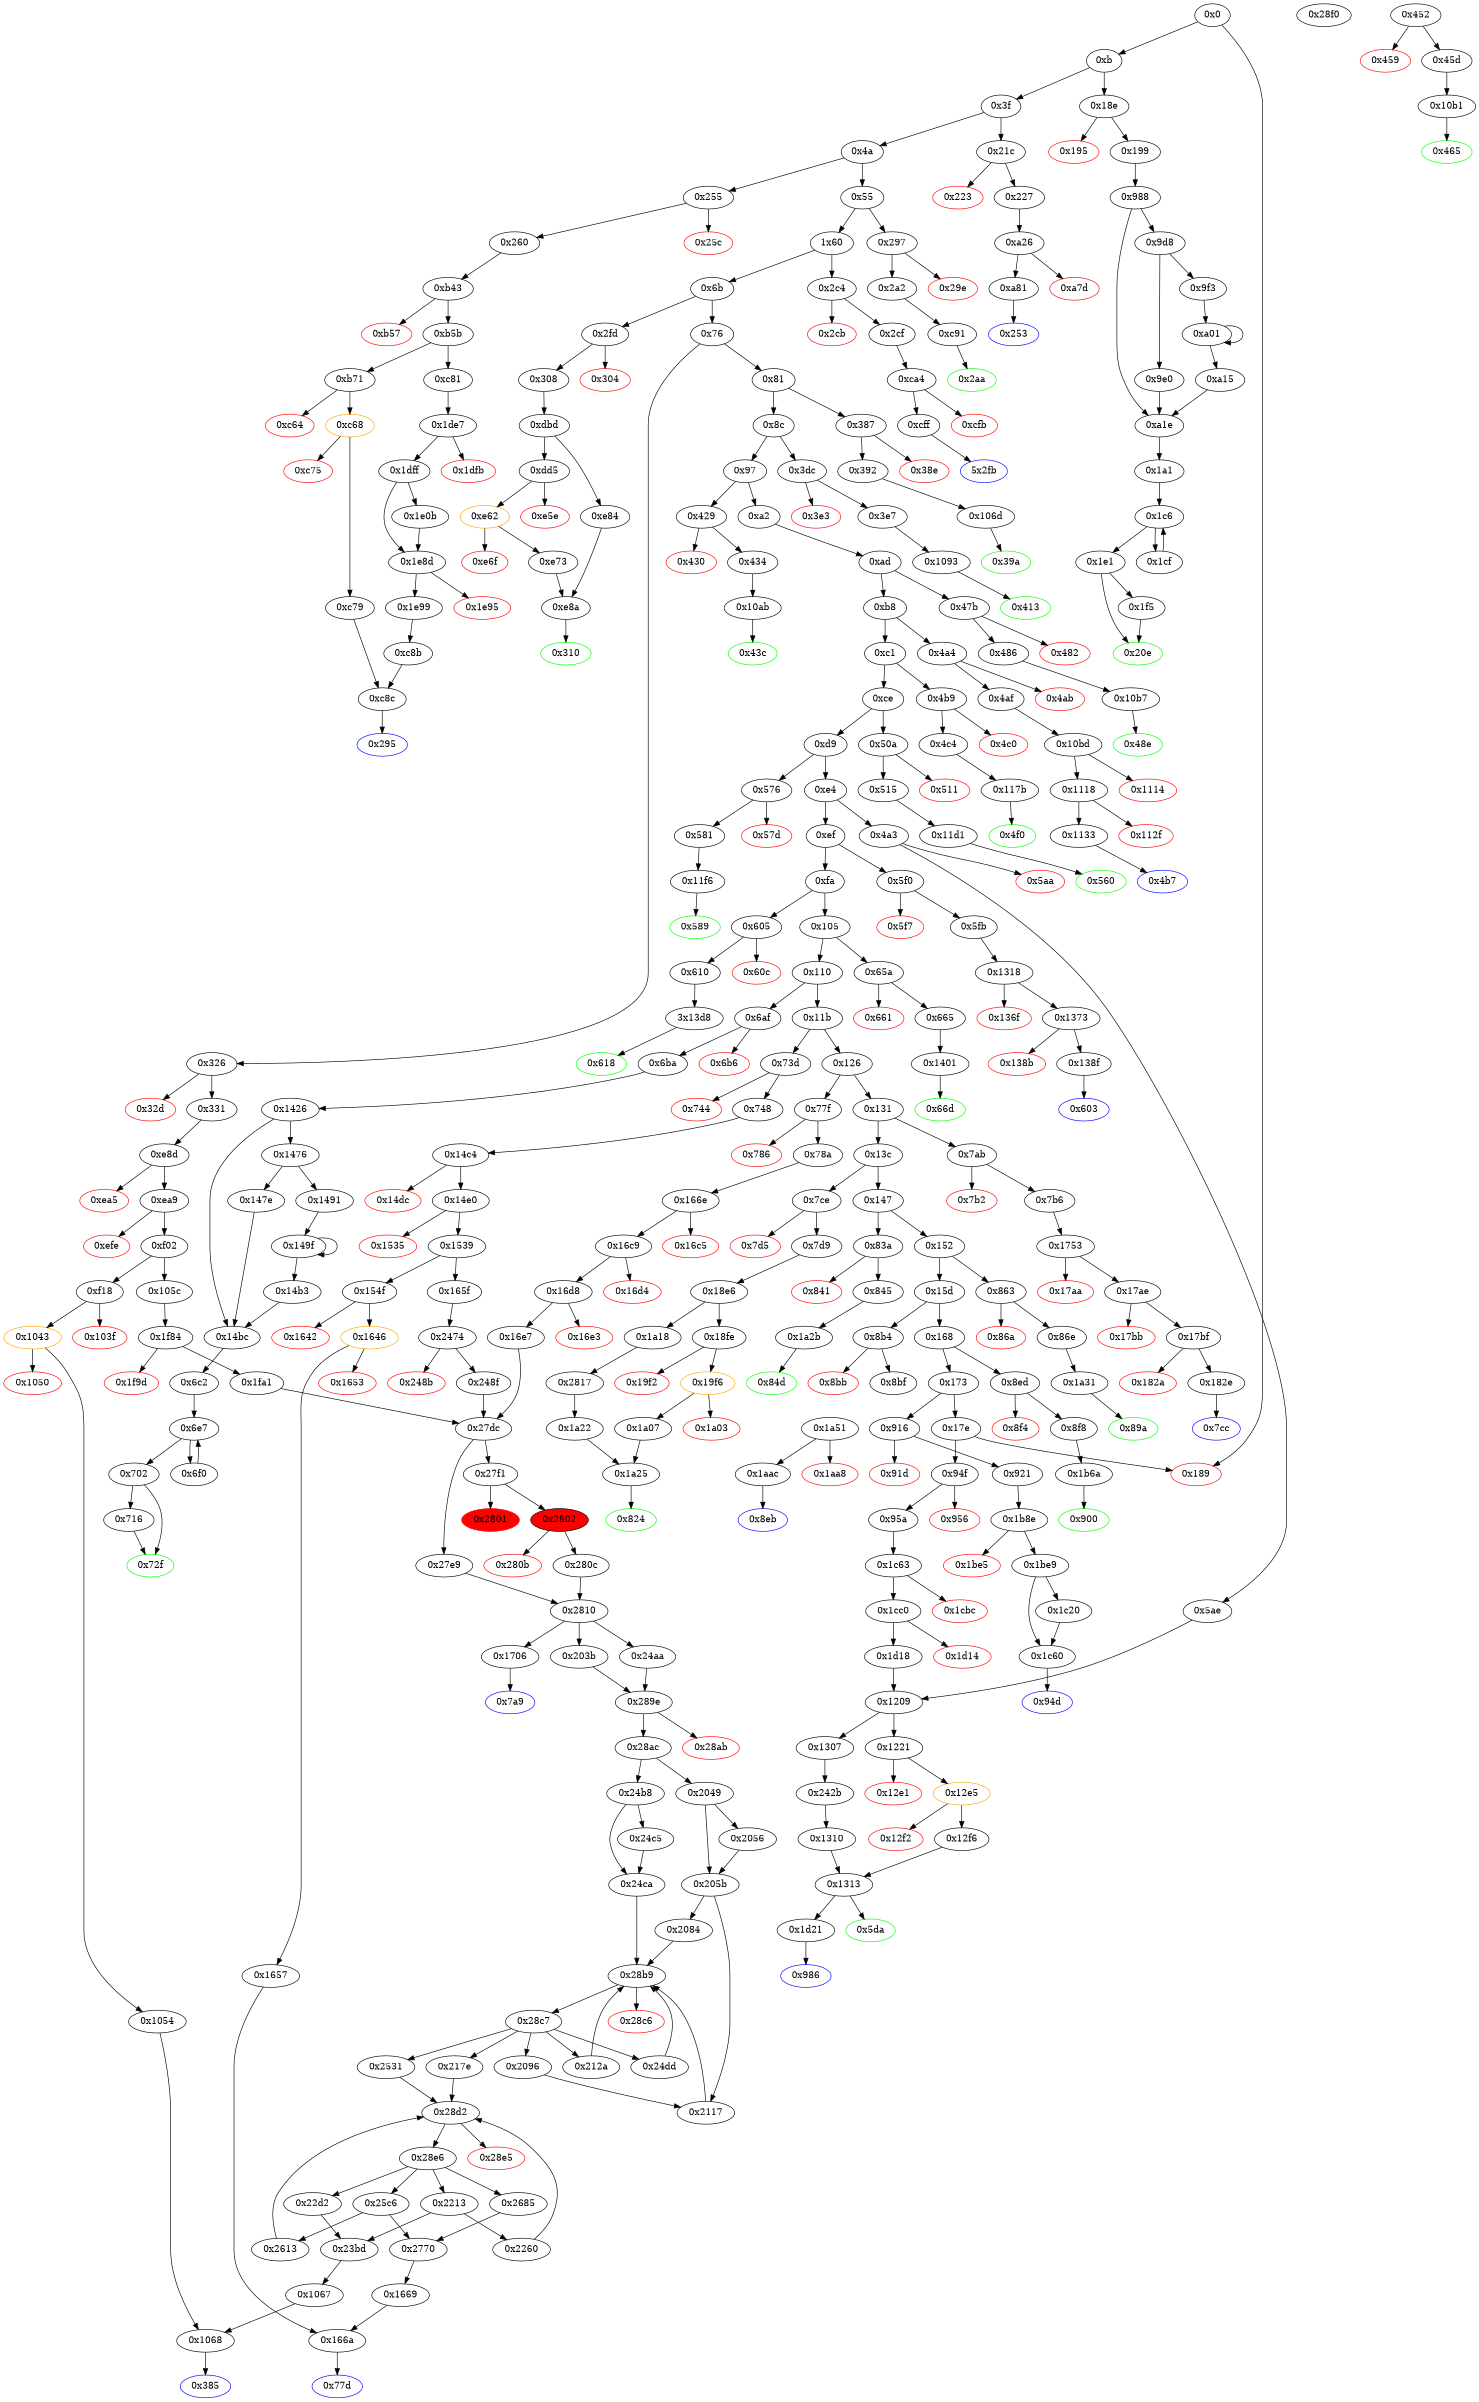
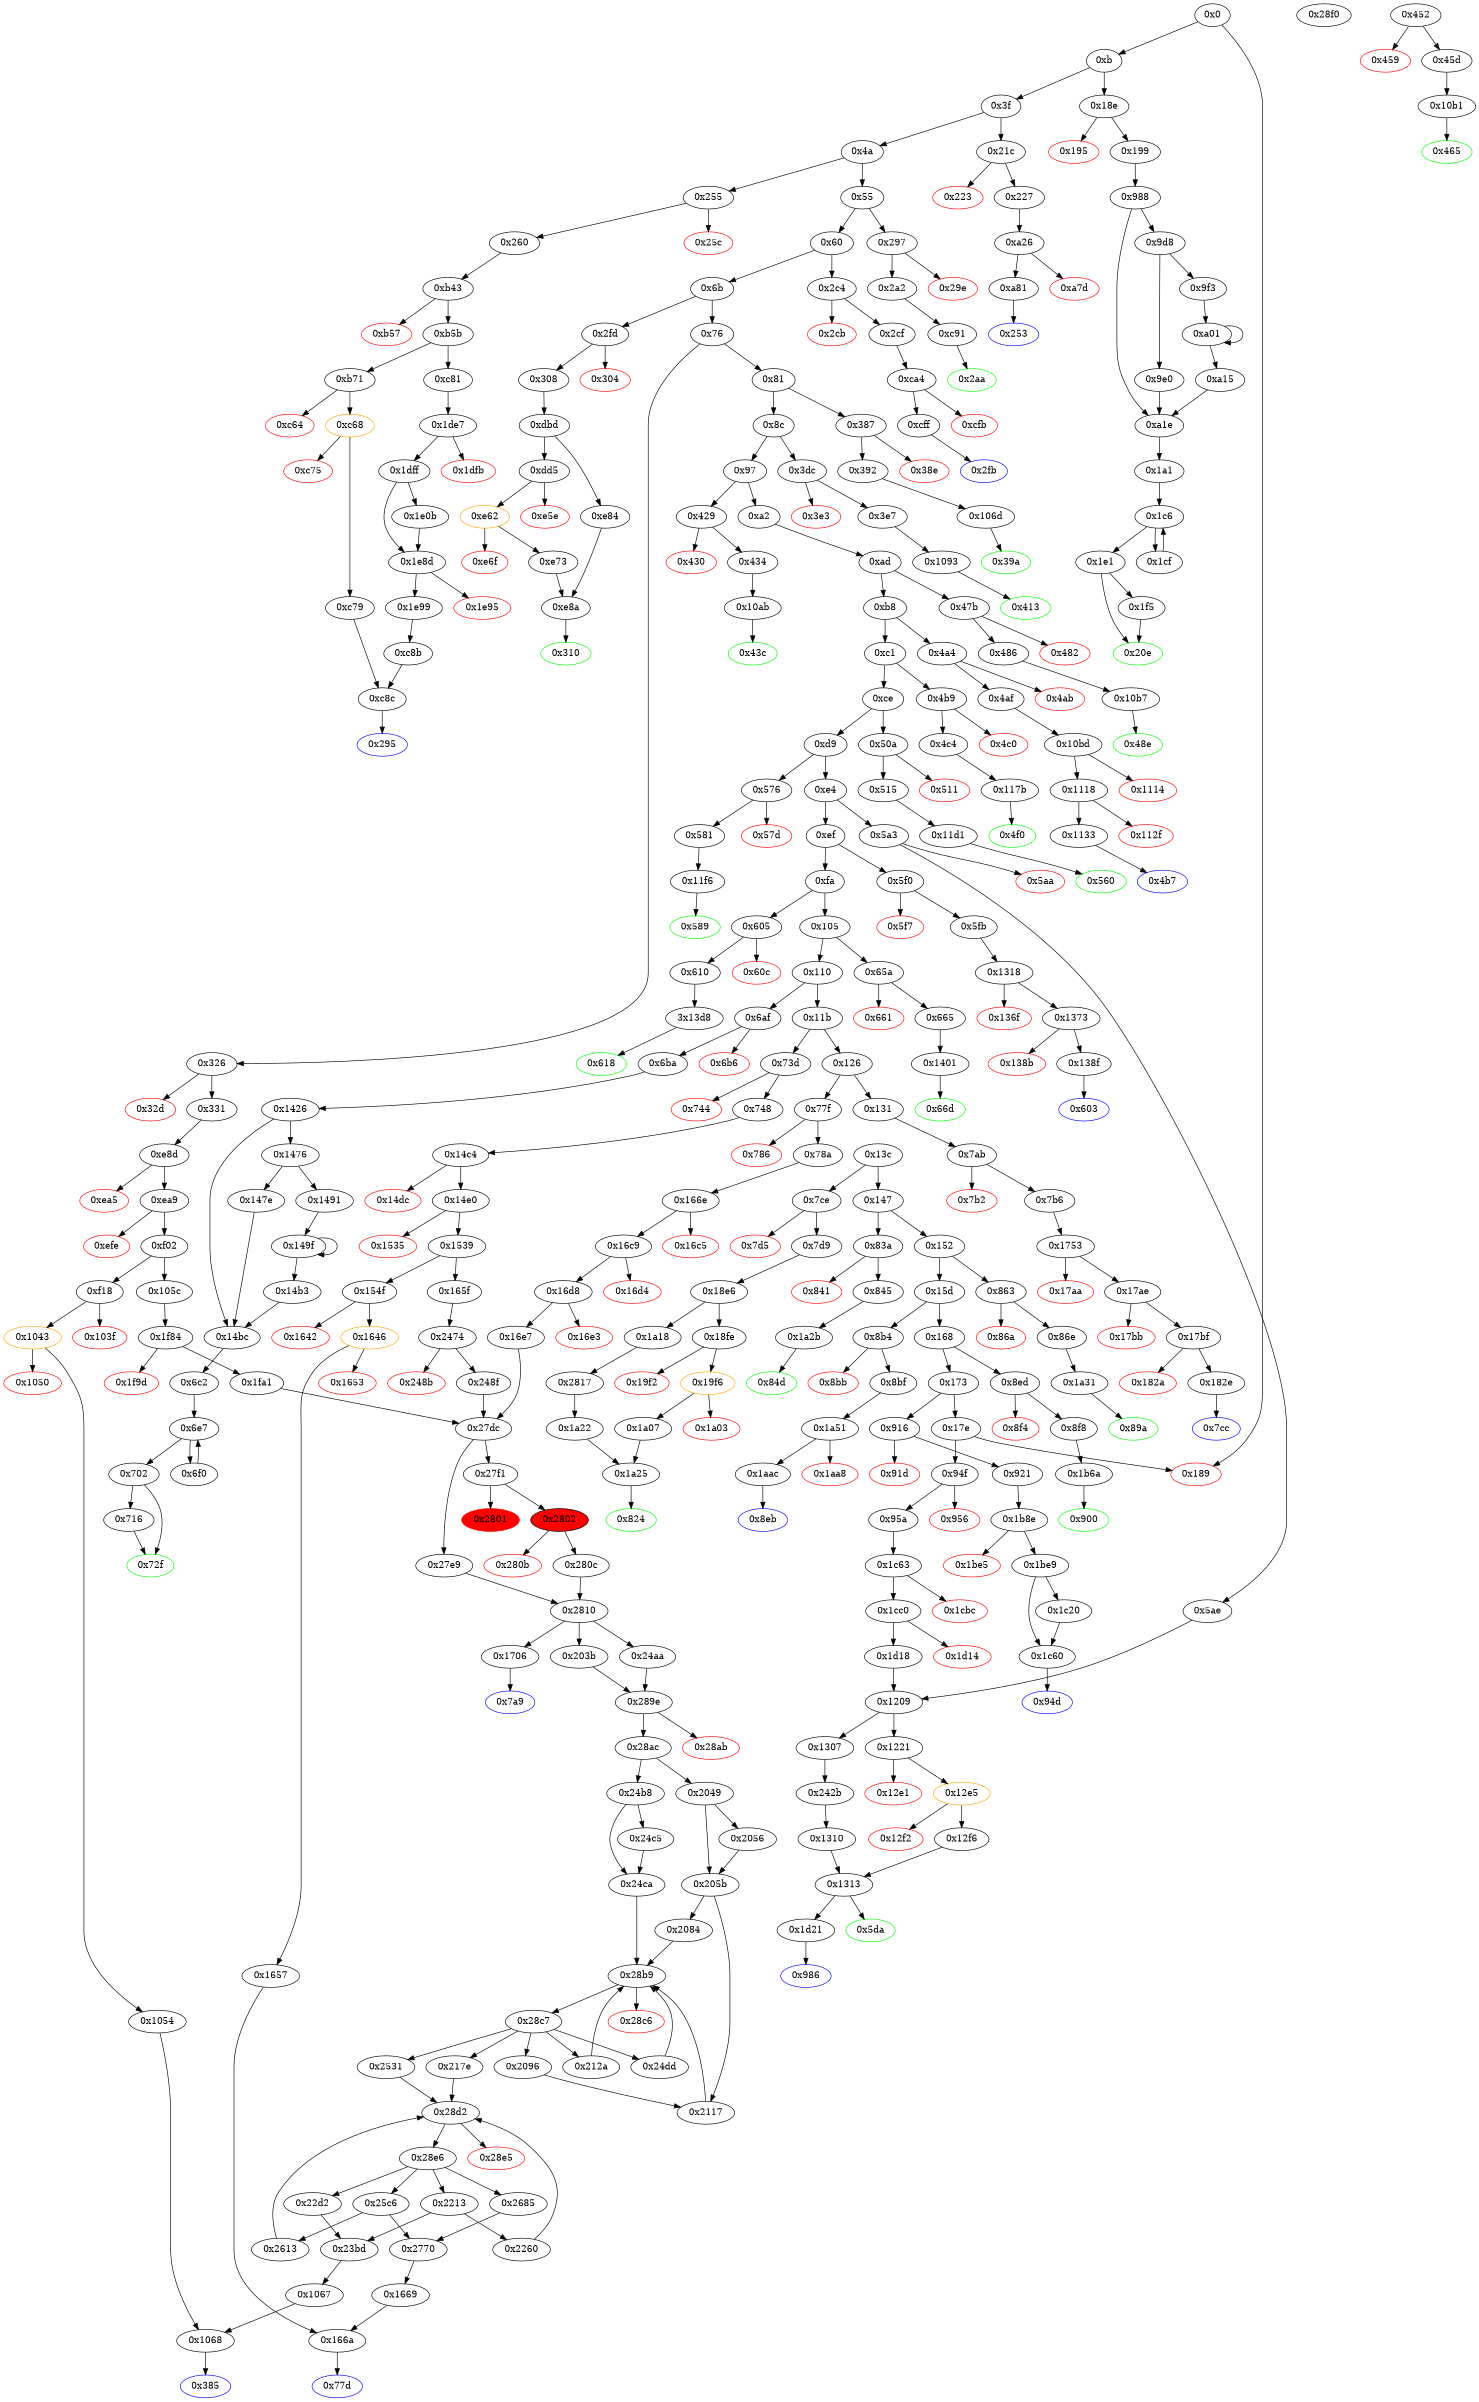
node "1x60": label "1x60" -> "0x60"
node "5x2fb": label "5x2fb" -> "0x2fb"
node "0x4a3": label "0x4a3" -> "0x5a3"
edge "0x131" -> "0x13c": removed
edge "0x8bf" -> "0x1a51": added
